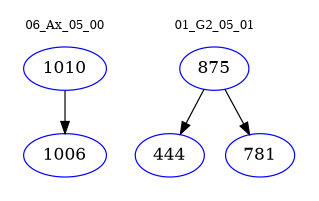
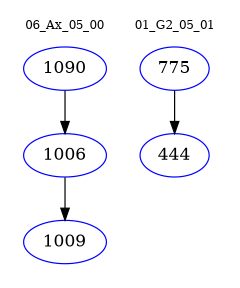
node "1010": label "1010" -> "1090"
node "875": label "875" -> "775"
node "781": removed
node "1009": added
